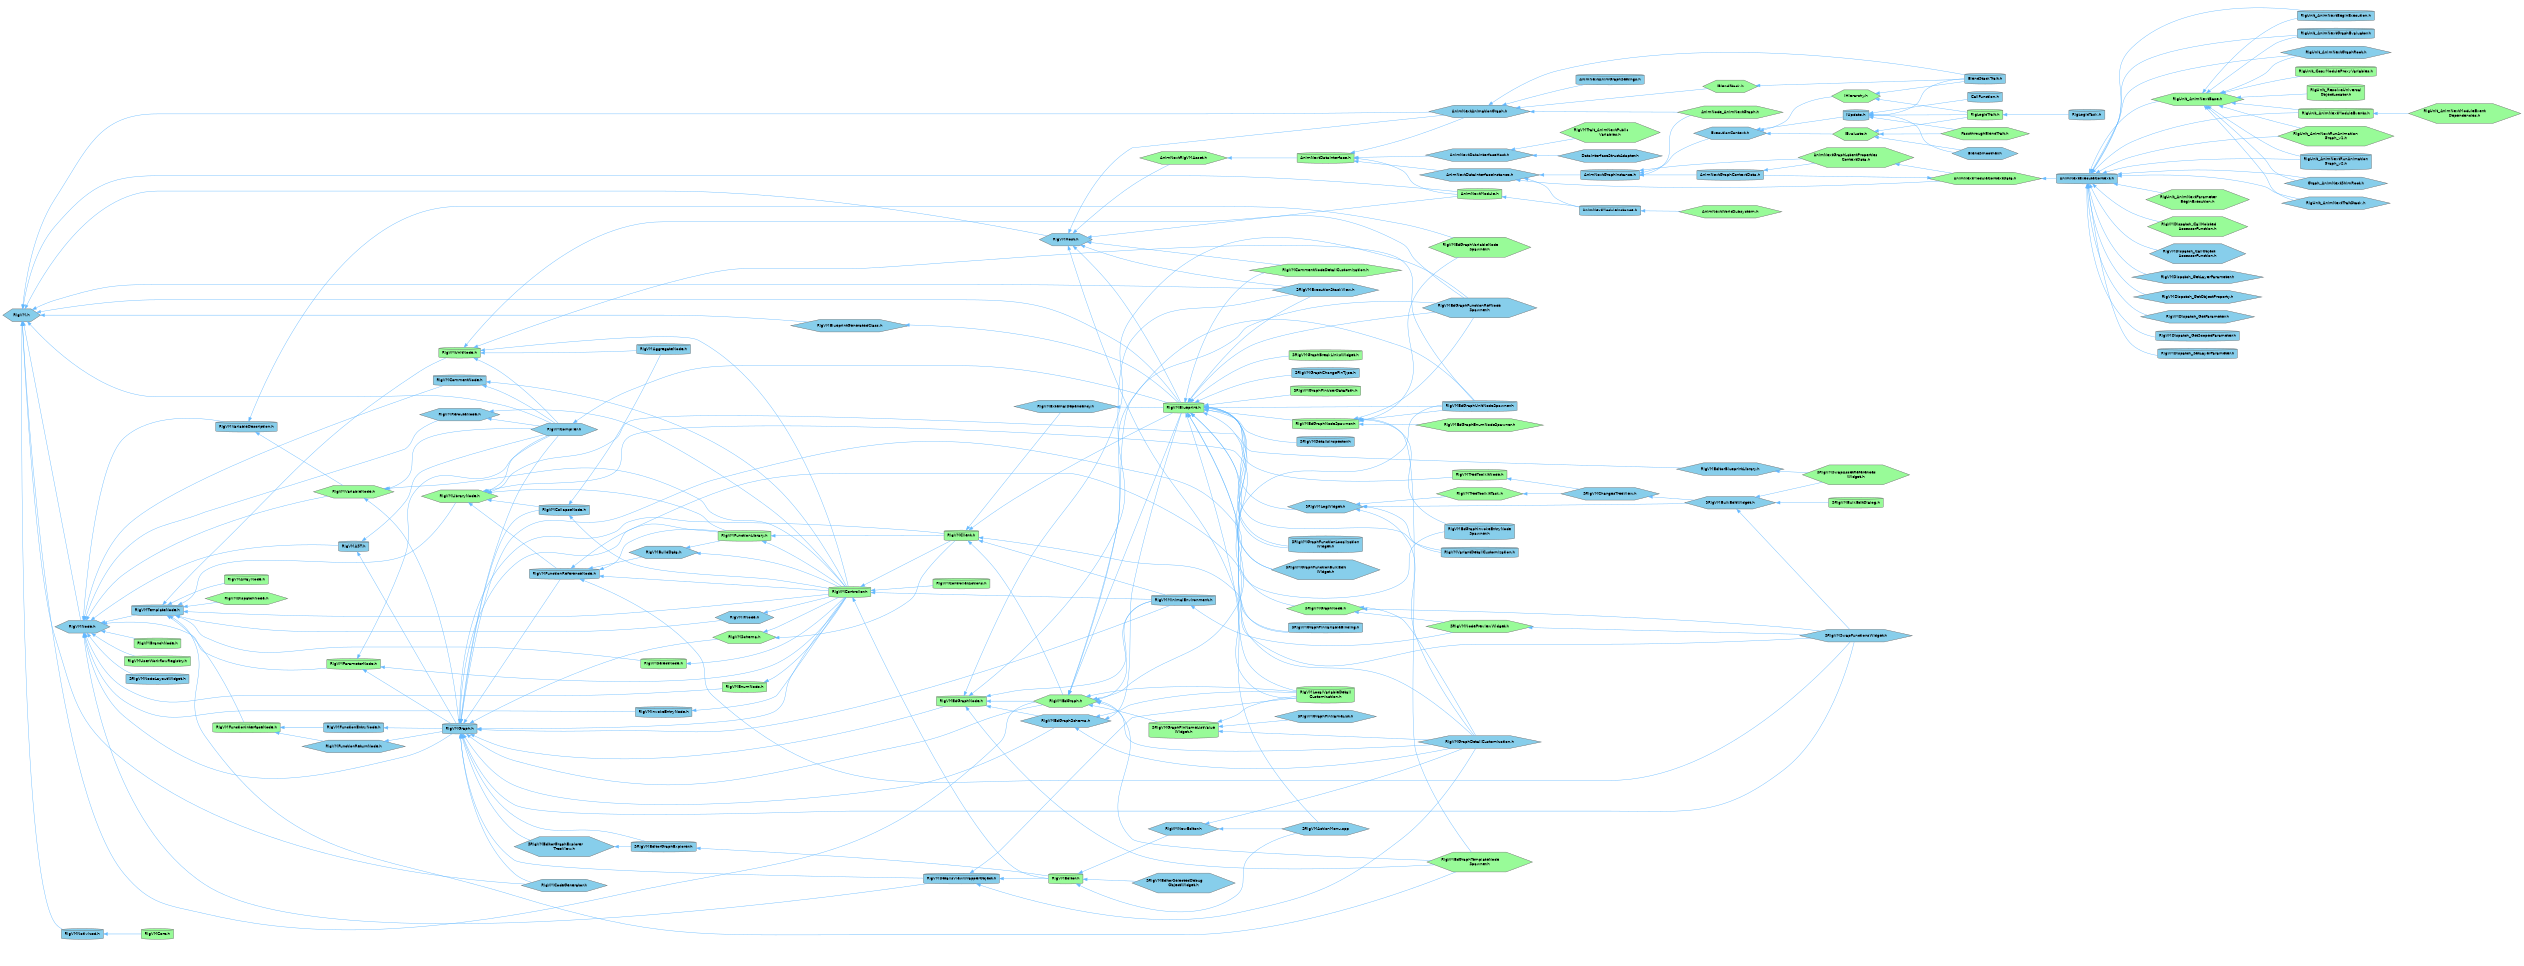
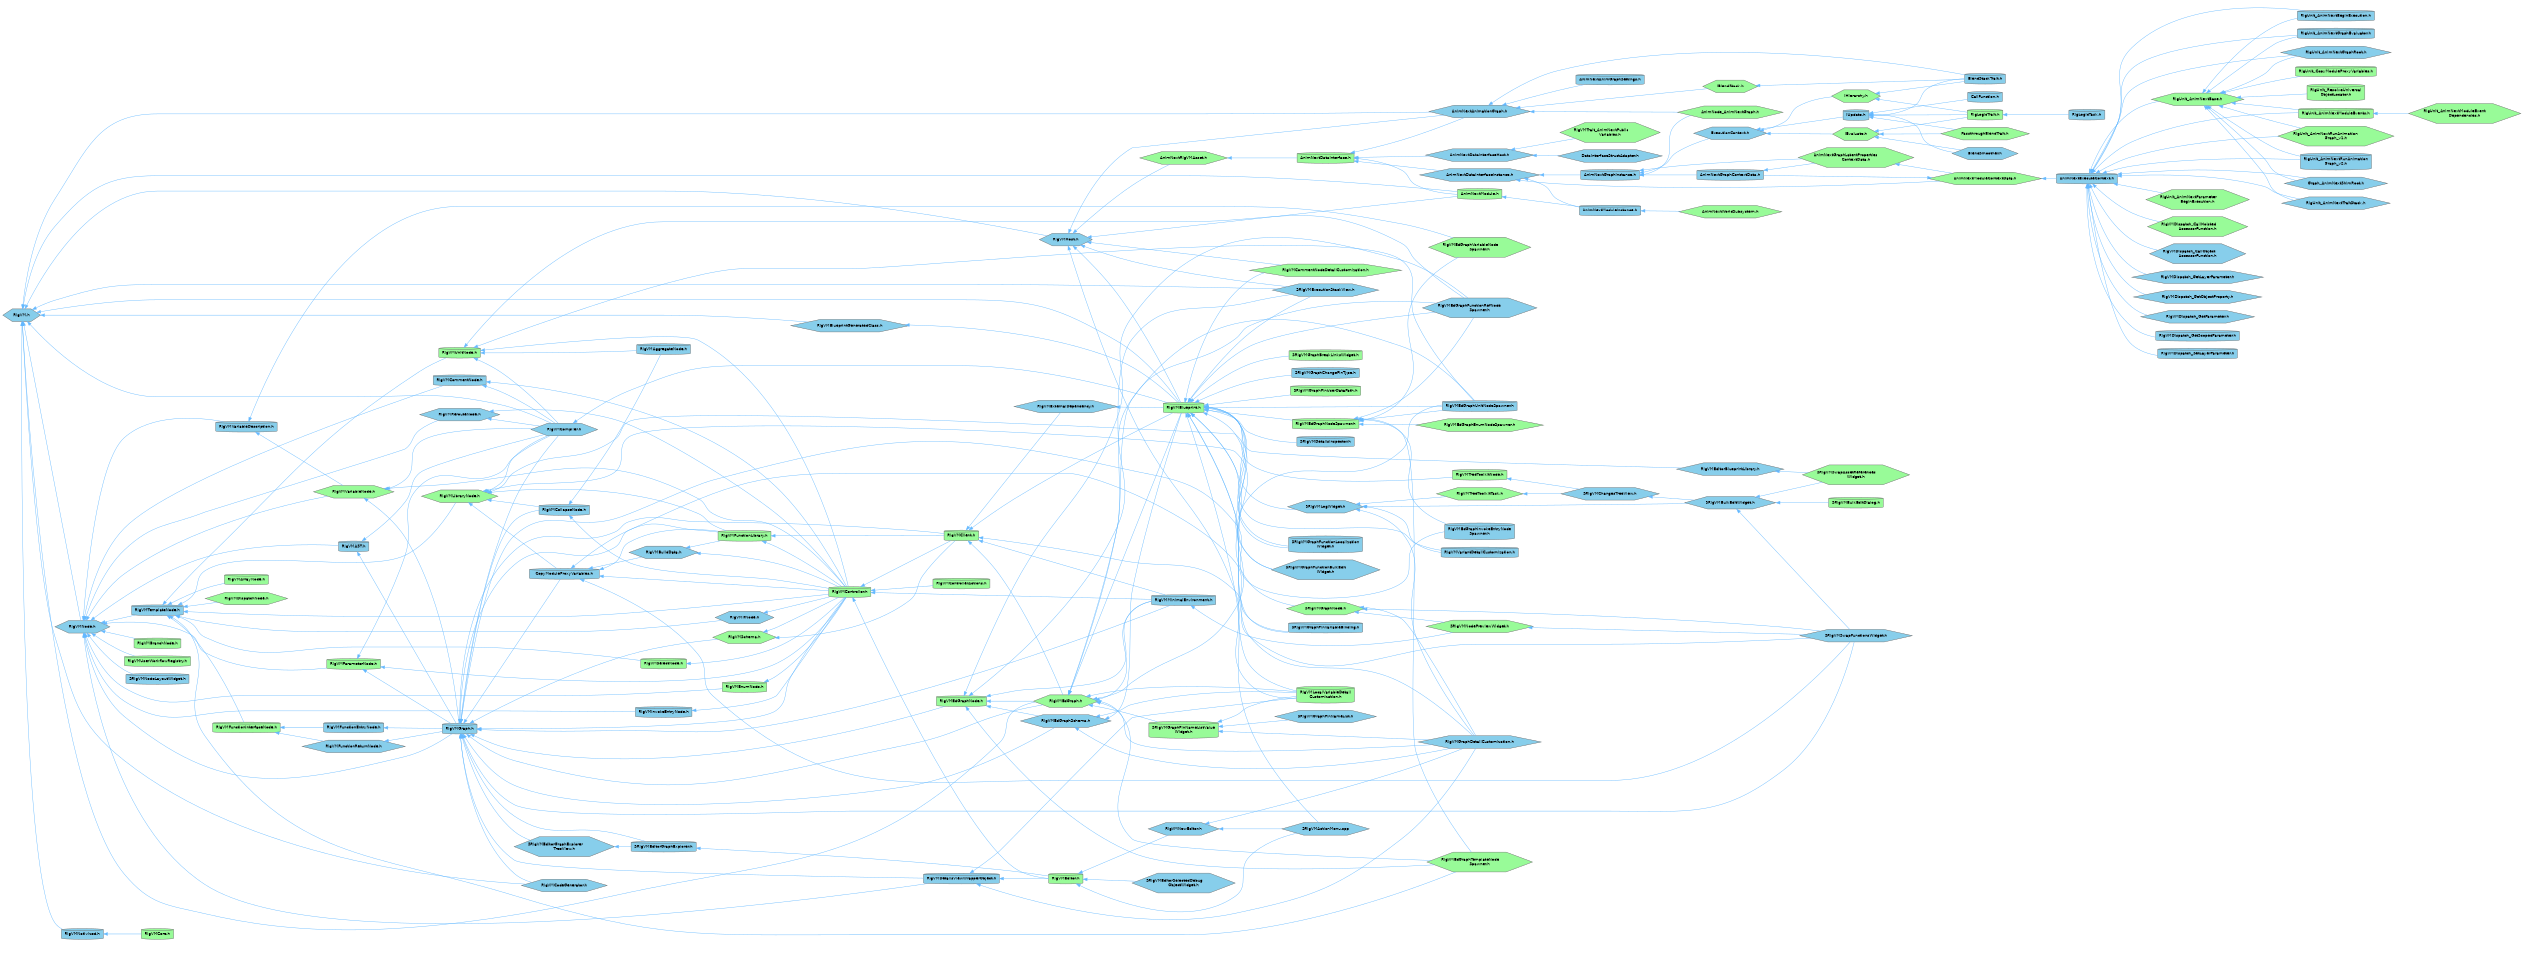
node "RigVMFunctionReferenceNode.h": label "RigVMFunctionReferenceNode.h" -> "CopyModuleProxyVariables.h"
